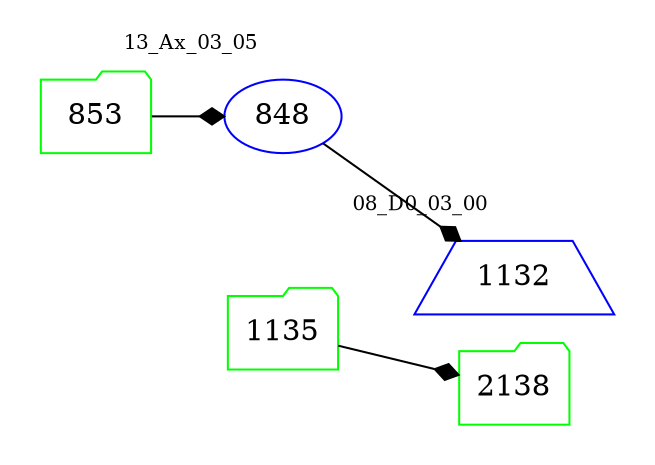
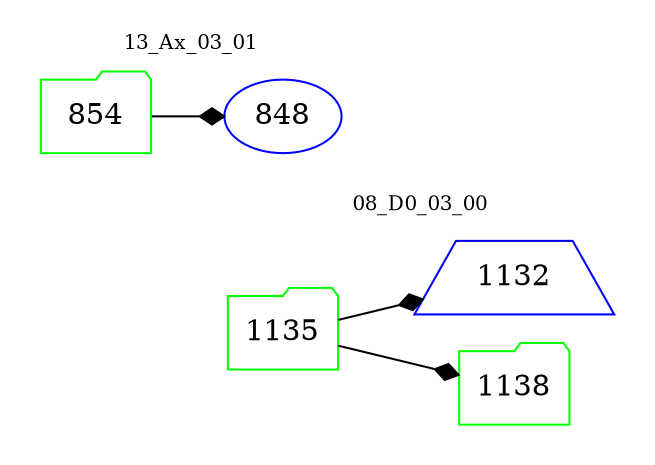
cluster "13_Ax_03_05": label "13_Ax_03_05" -> "13_Ax_03_01"
node "853": label "853" -> "854"
edge "848" -> "1132": now "1135" -> "1132"
node "2138": label "2138" -> "1138"
